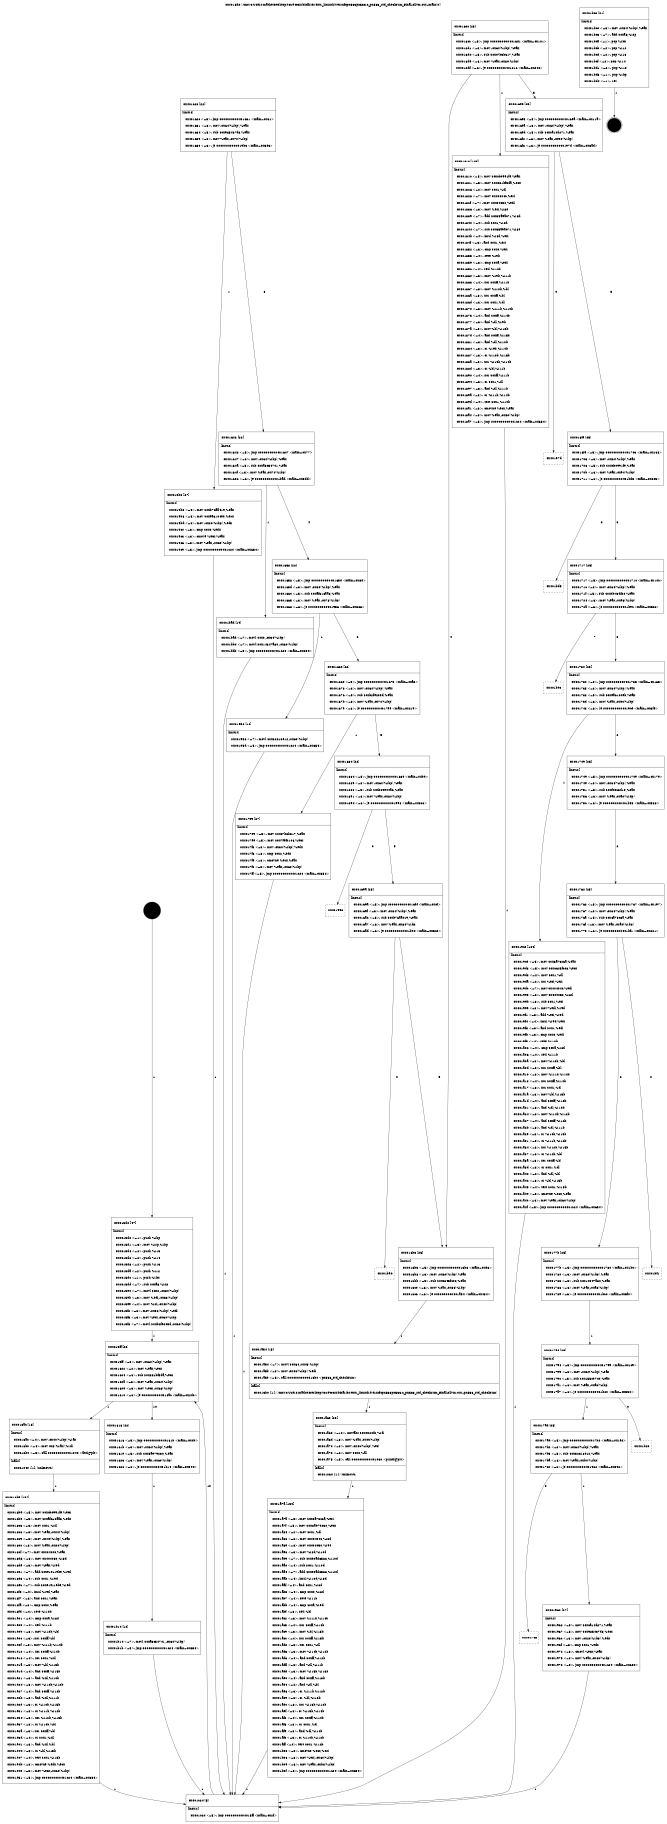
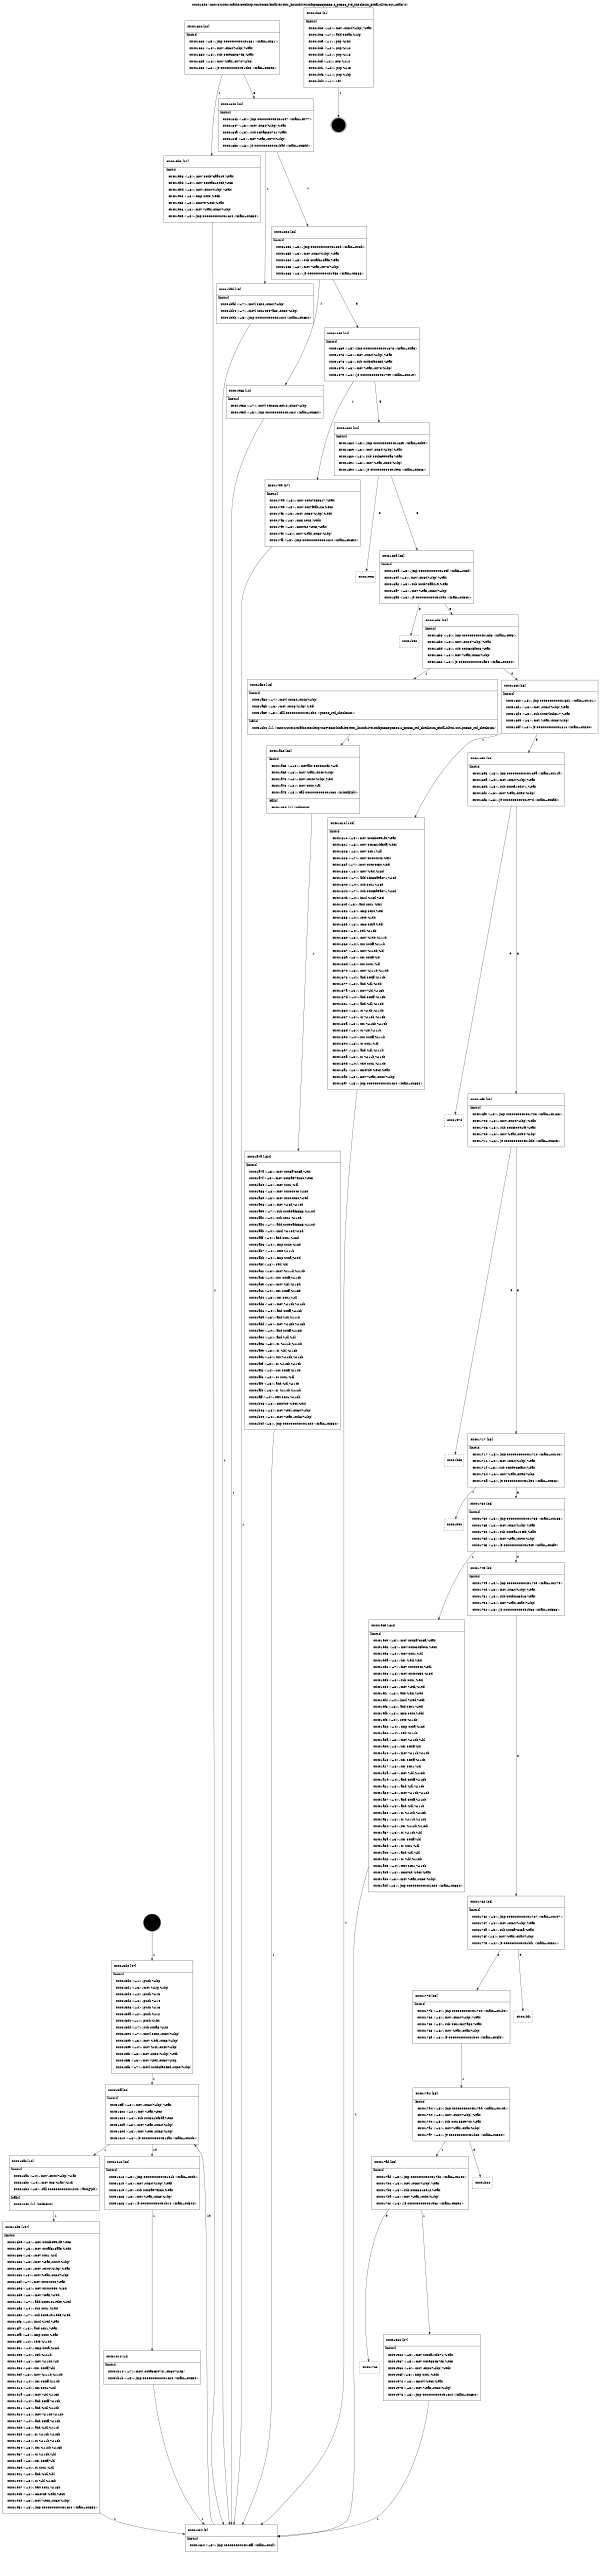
edge "0x401642 [22]" -> "0x401658 [22]": label " 4" -> " 7"
edge "0x4016cc [25]" -> "0x4016b3 [25]": reversed
